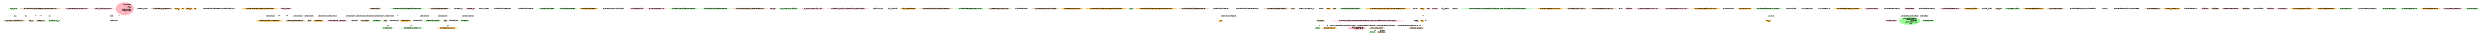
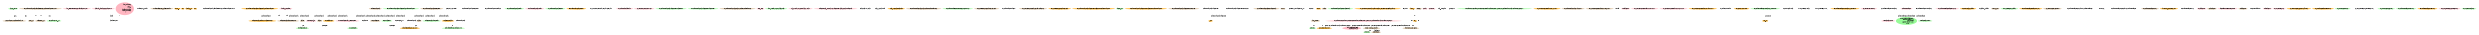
node "Exit CommandLine.Internal.OptionMap.SetDefaults()": added
node "Out = option": label "Out = option" -> "BadOption = option"
edge "CommandLine.Internal.OptionMap" -> "BuildMutuallyExclusiveMap(option)": now "CommandLine.Internal.OptionMap" -> "bool requiredRulesAllMet = true"
edge "CommandLine.Internal.OptionMap" -> "_mutuallyExclusiveSetMap.Values": label "info" -> "CommandLine.Internal.OptionMap"
edge "tokens.Empty()" -> "Partition(tokens.Skip(1 + items), typeLookup)": now "var items = 0" -> "Partition(tokens.Skip(1 + items), typeLookup)"
